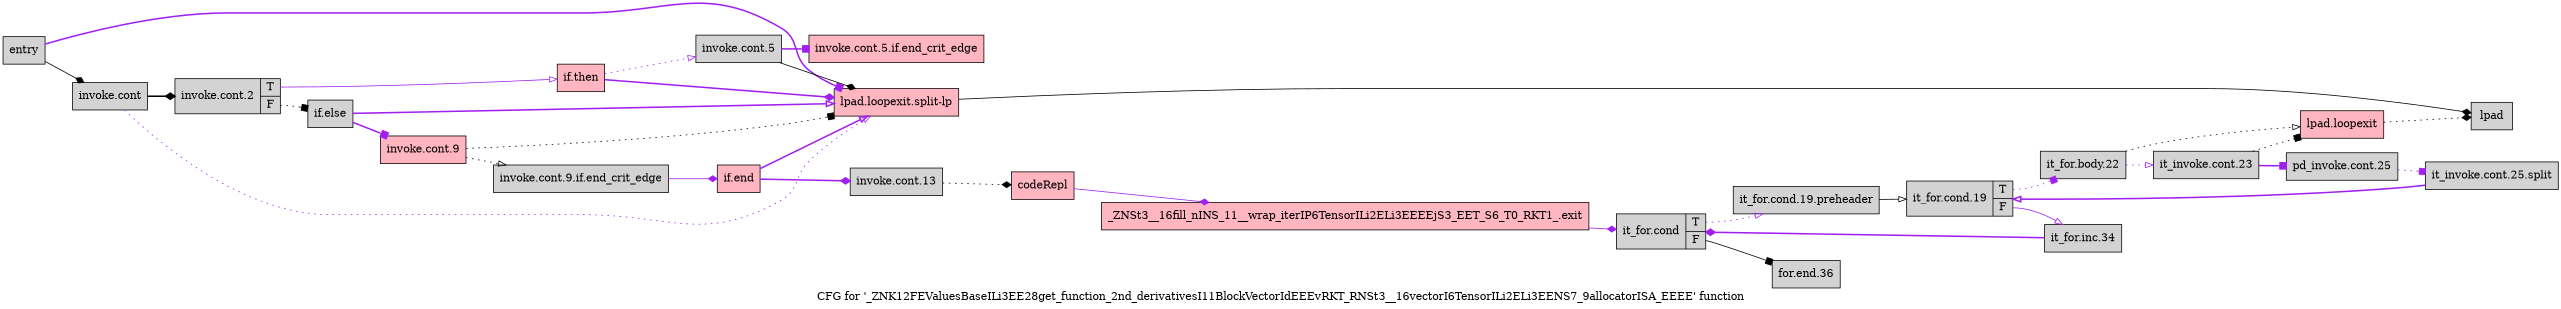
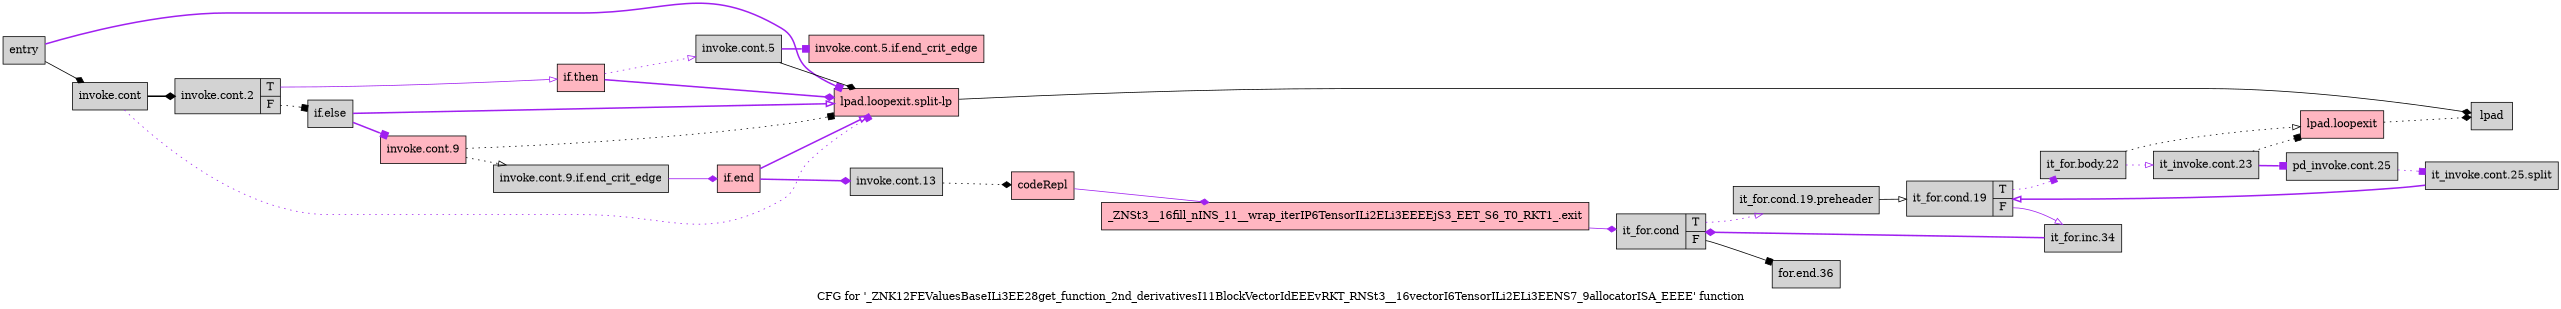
edge "invoke.cont" -> "lpad.loopexit.split-lp": arrowhead onormal -> box
